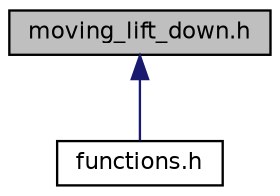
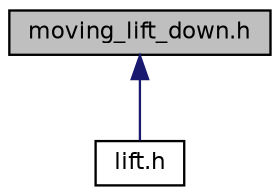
node "functions.h": label "functions.h" -> "lift.h"
